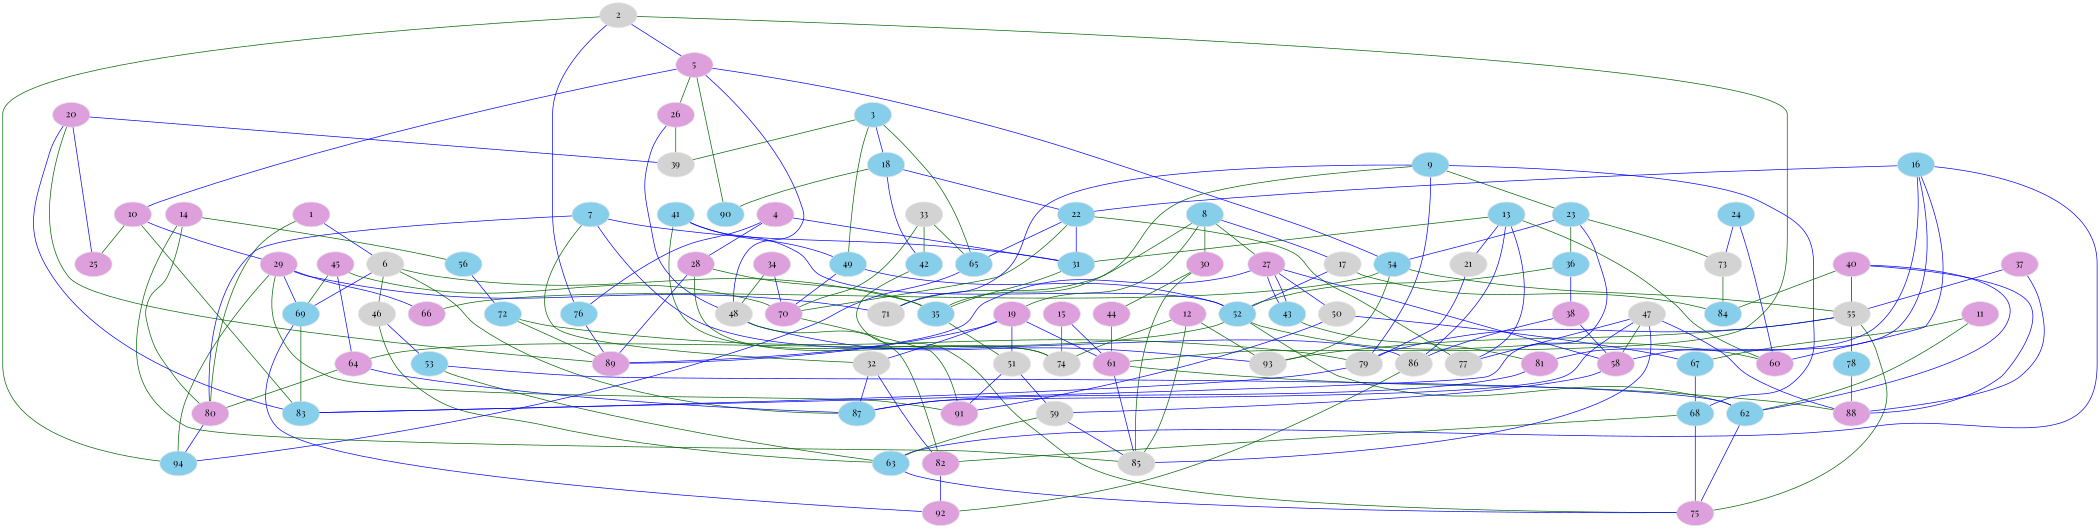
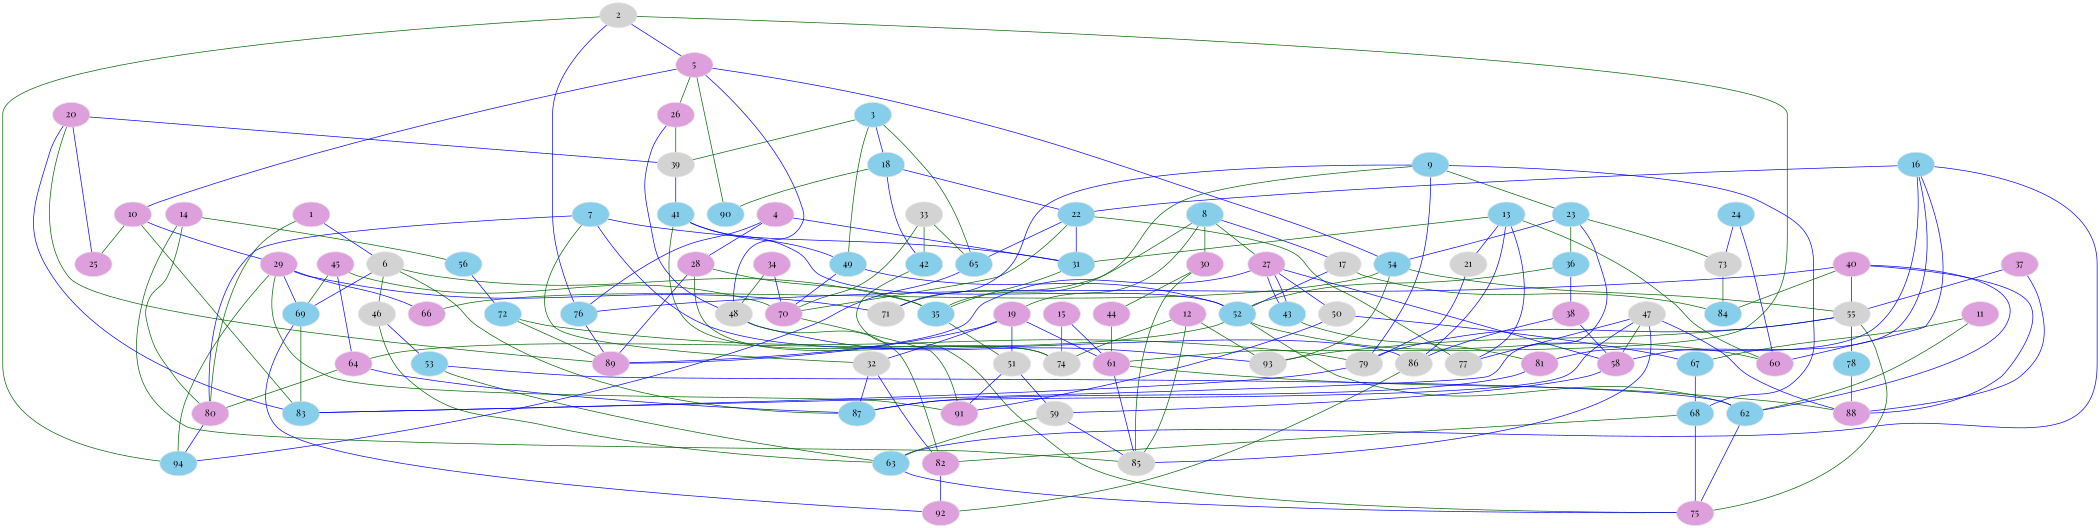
edge "39" -- "41": added
edge "40" -- "76": added
